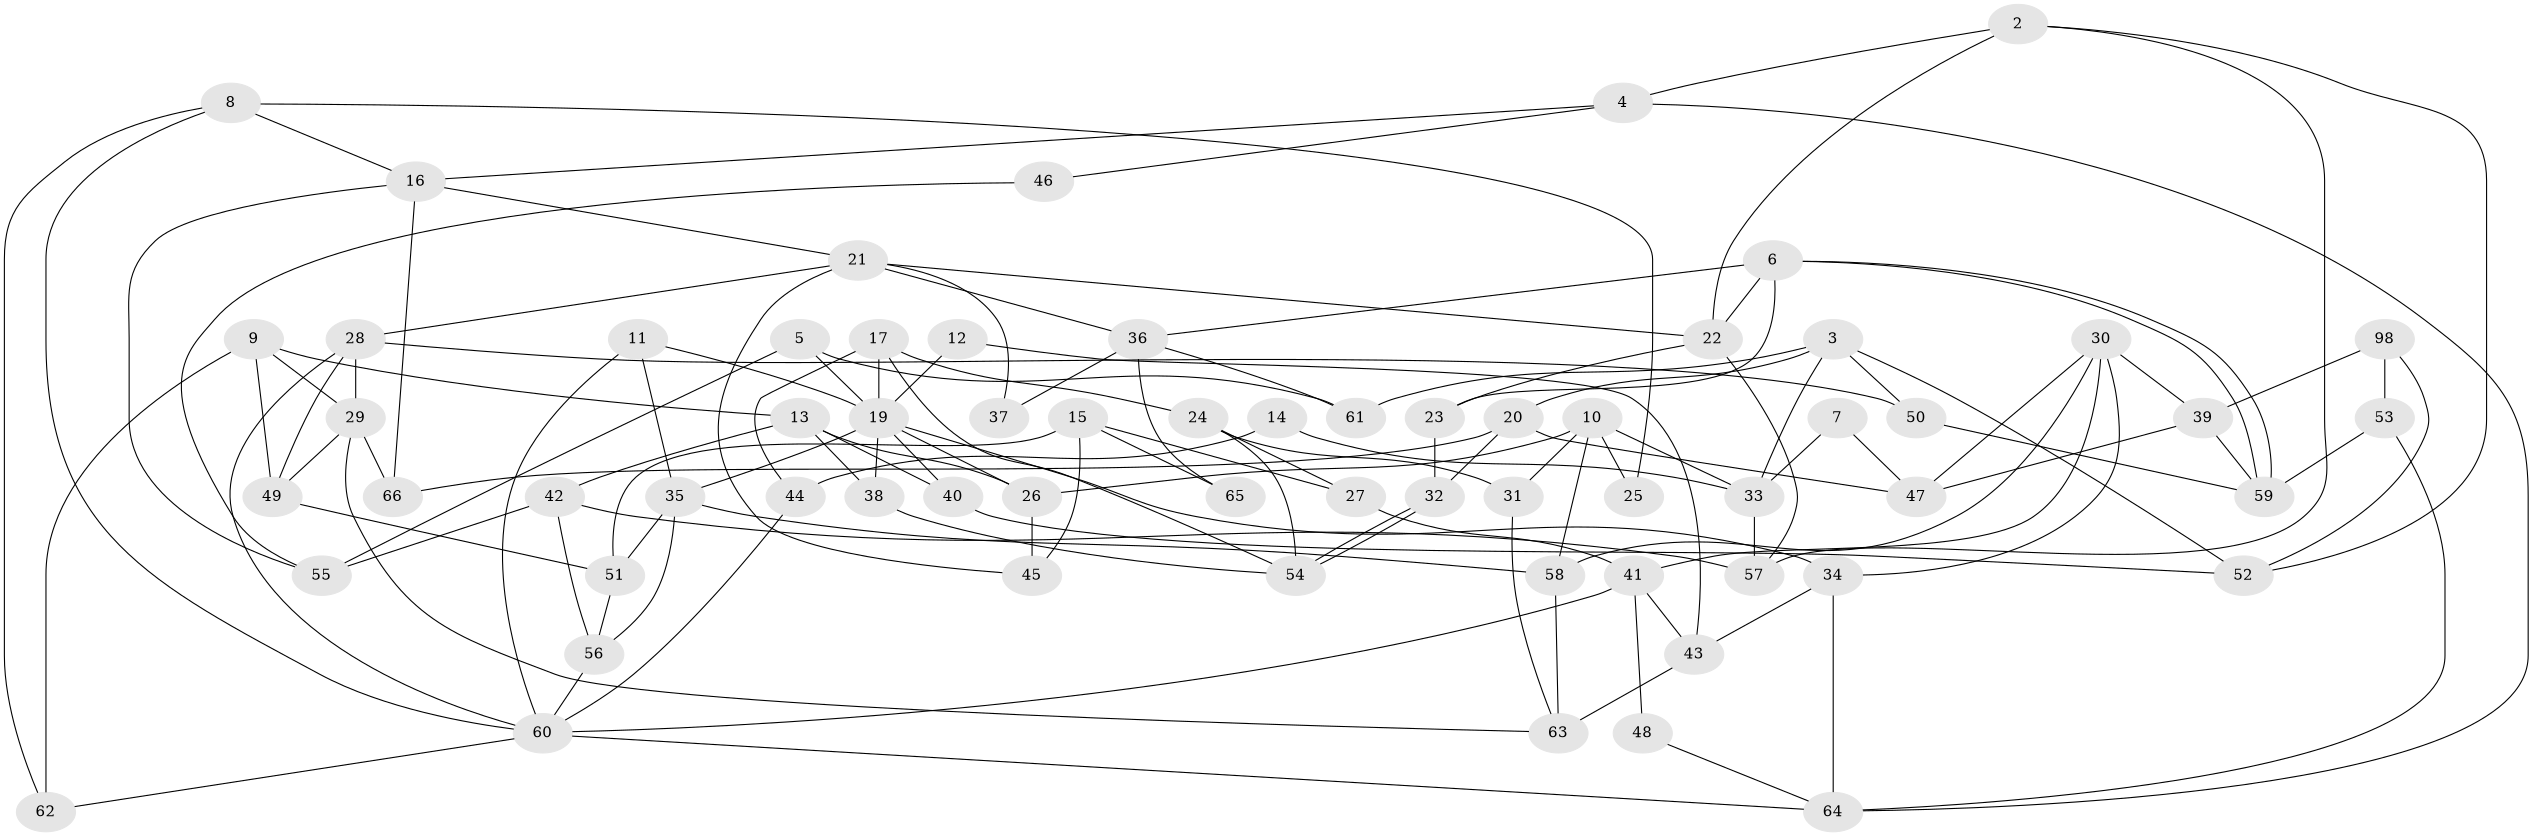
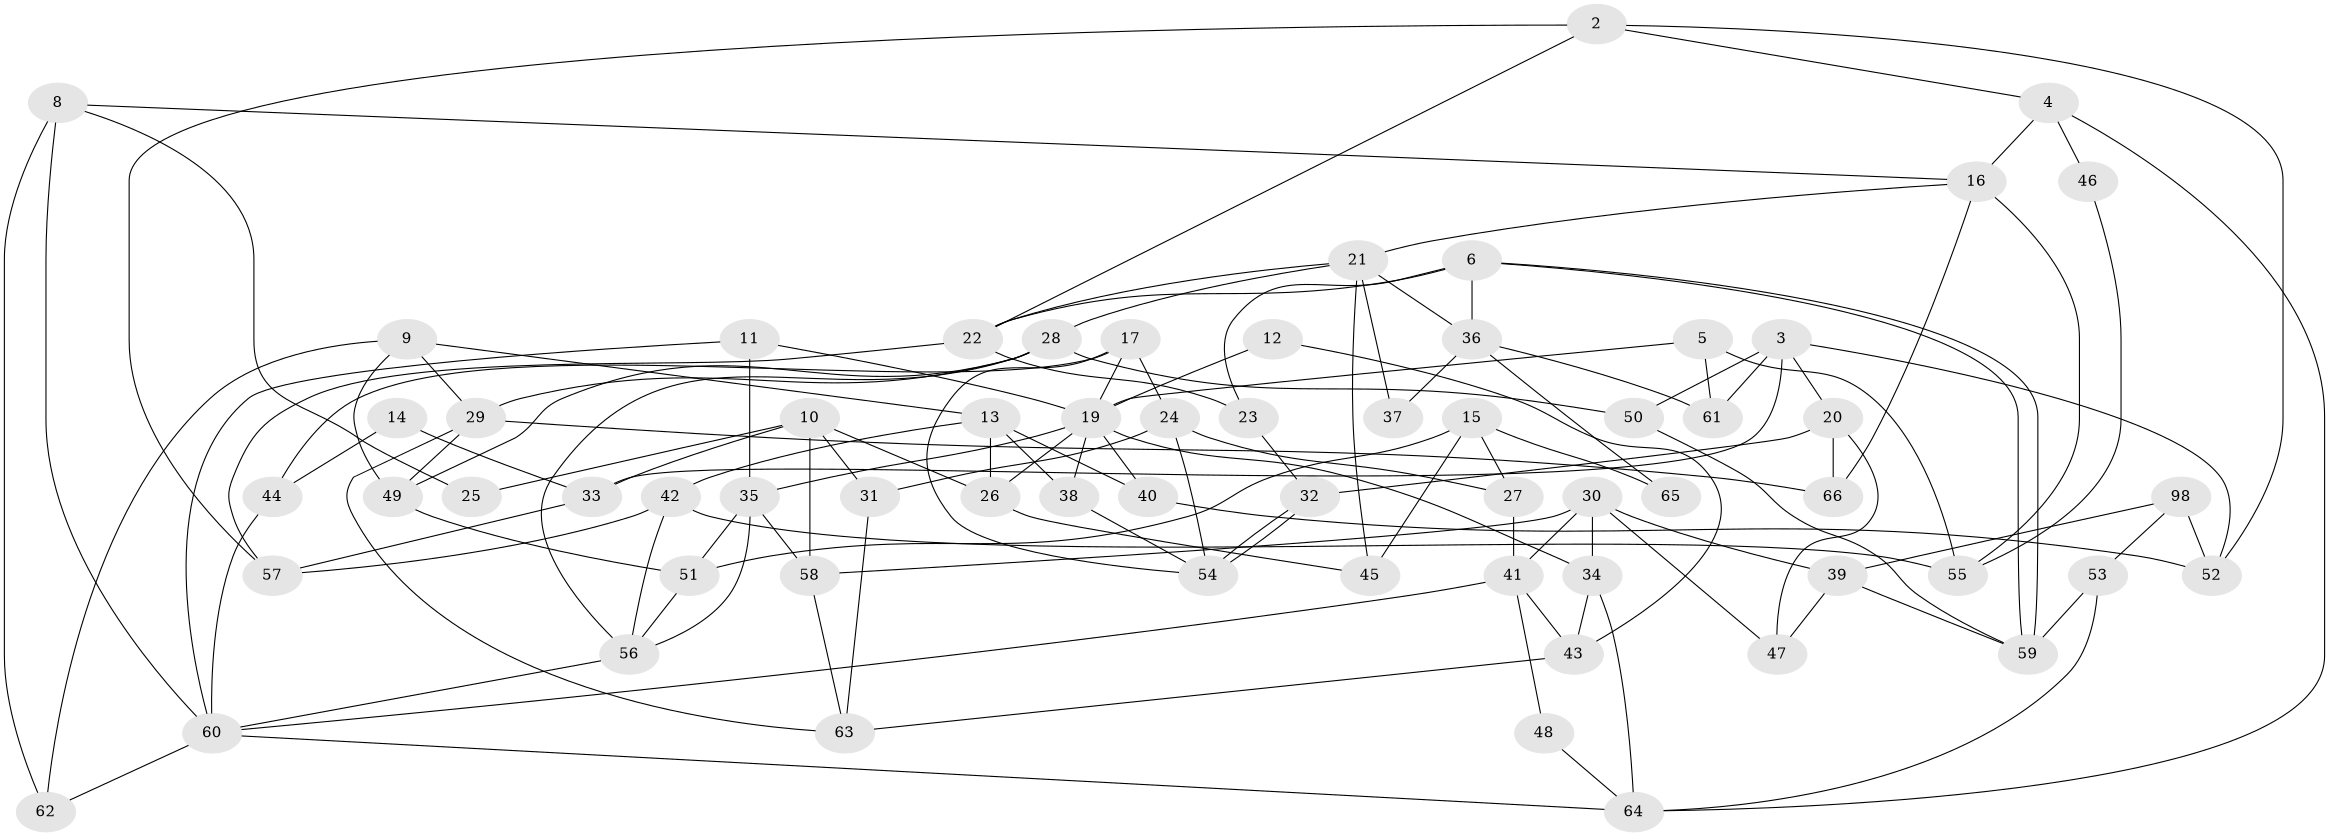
node "7": removed
edge "28" -- "60": now "28" -- "56"
